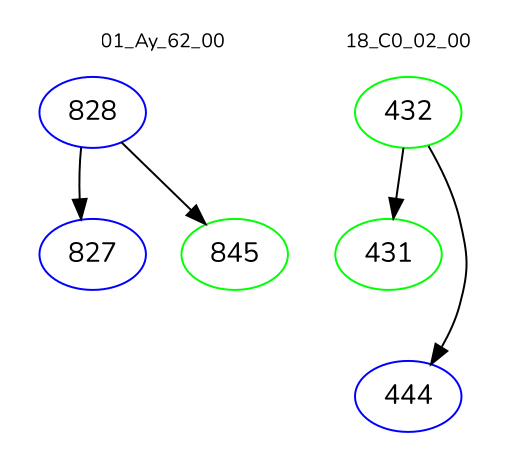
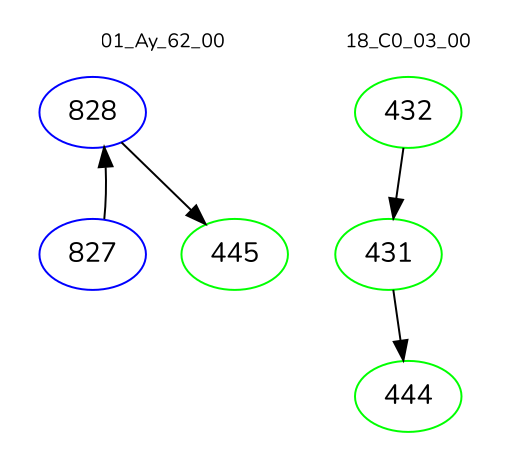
cluster "18_C0_02_00": label "18_C0_02_00" -> "18_C0_03_00"
edge "828" -> "827": reversed
edge "432" -> "444": now "431" -> "444"
node "845": label "845" -> "445"
node "444": color blue -> green
